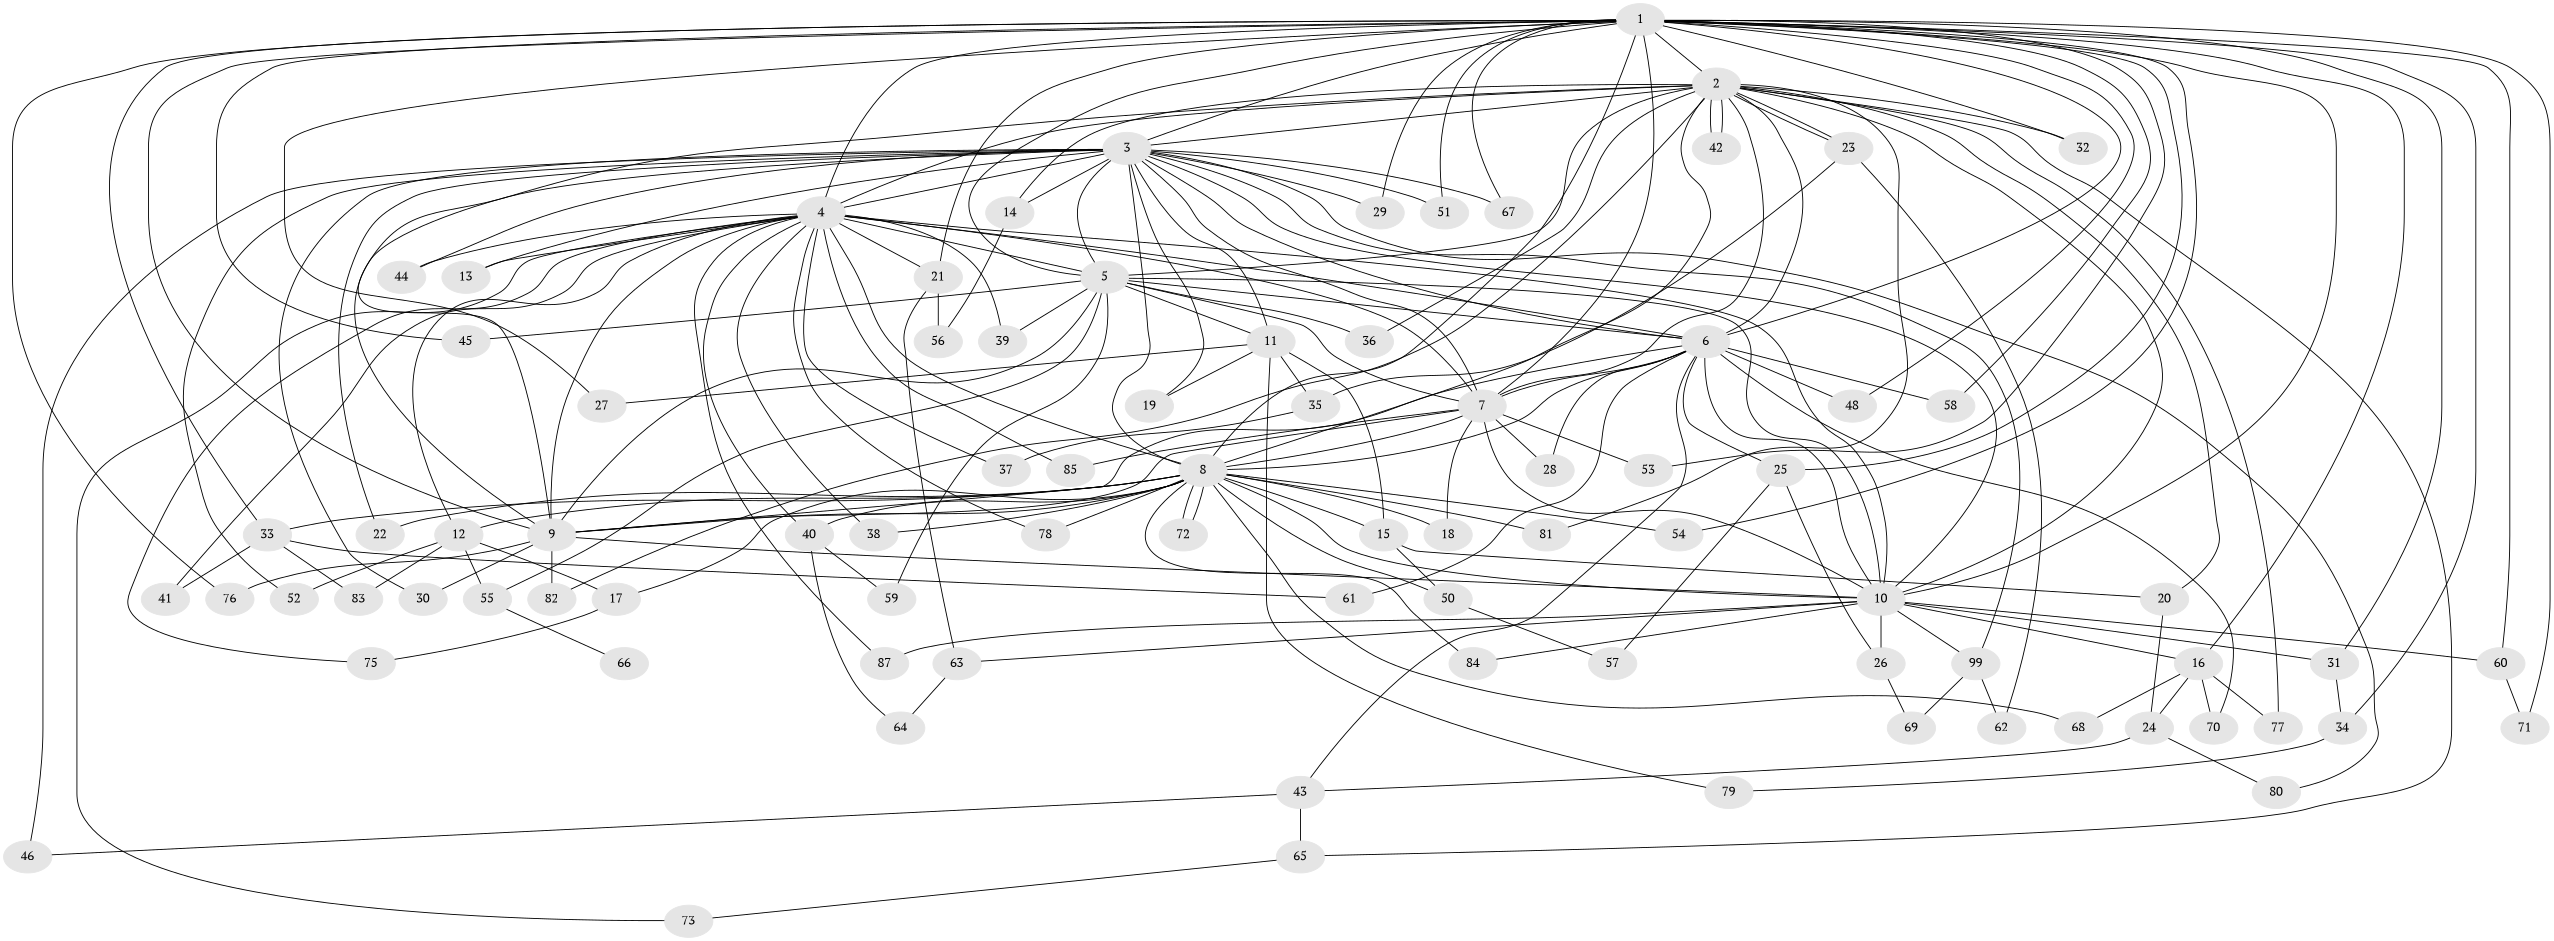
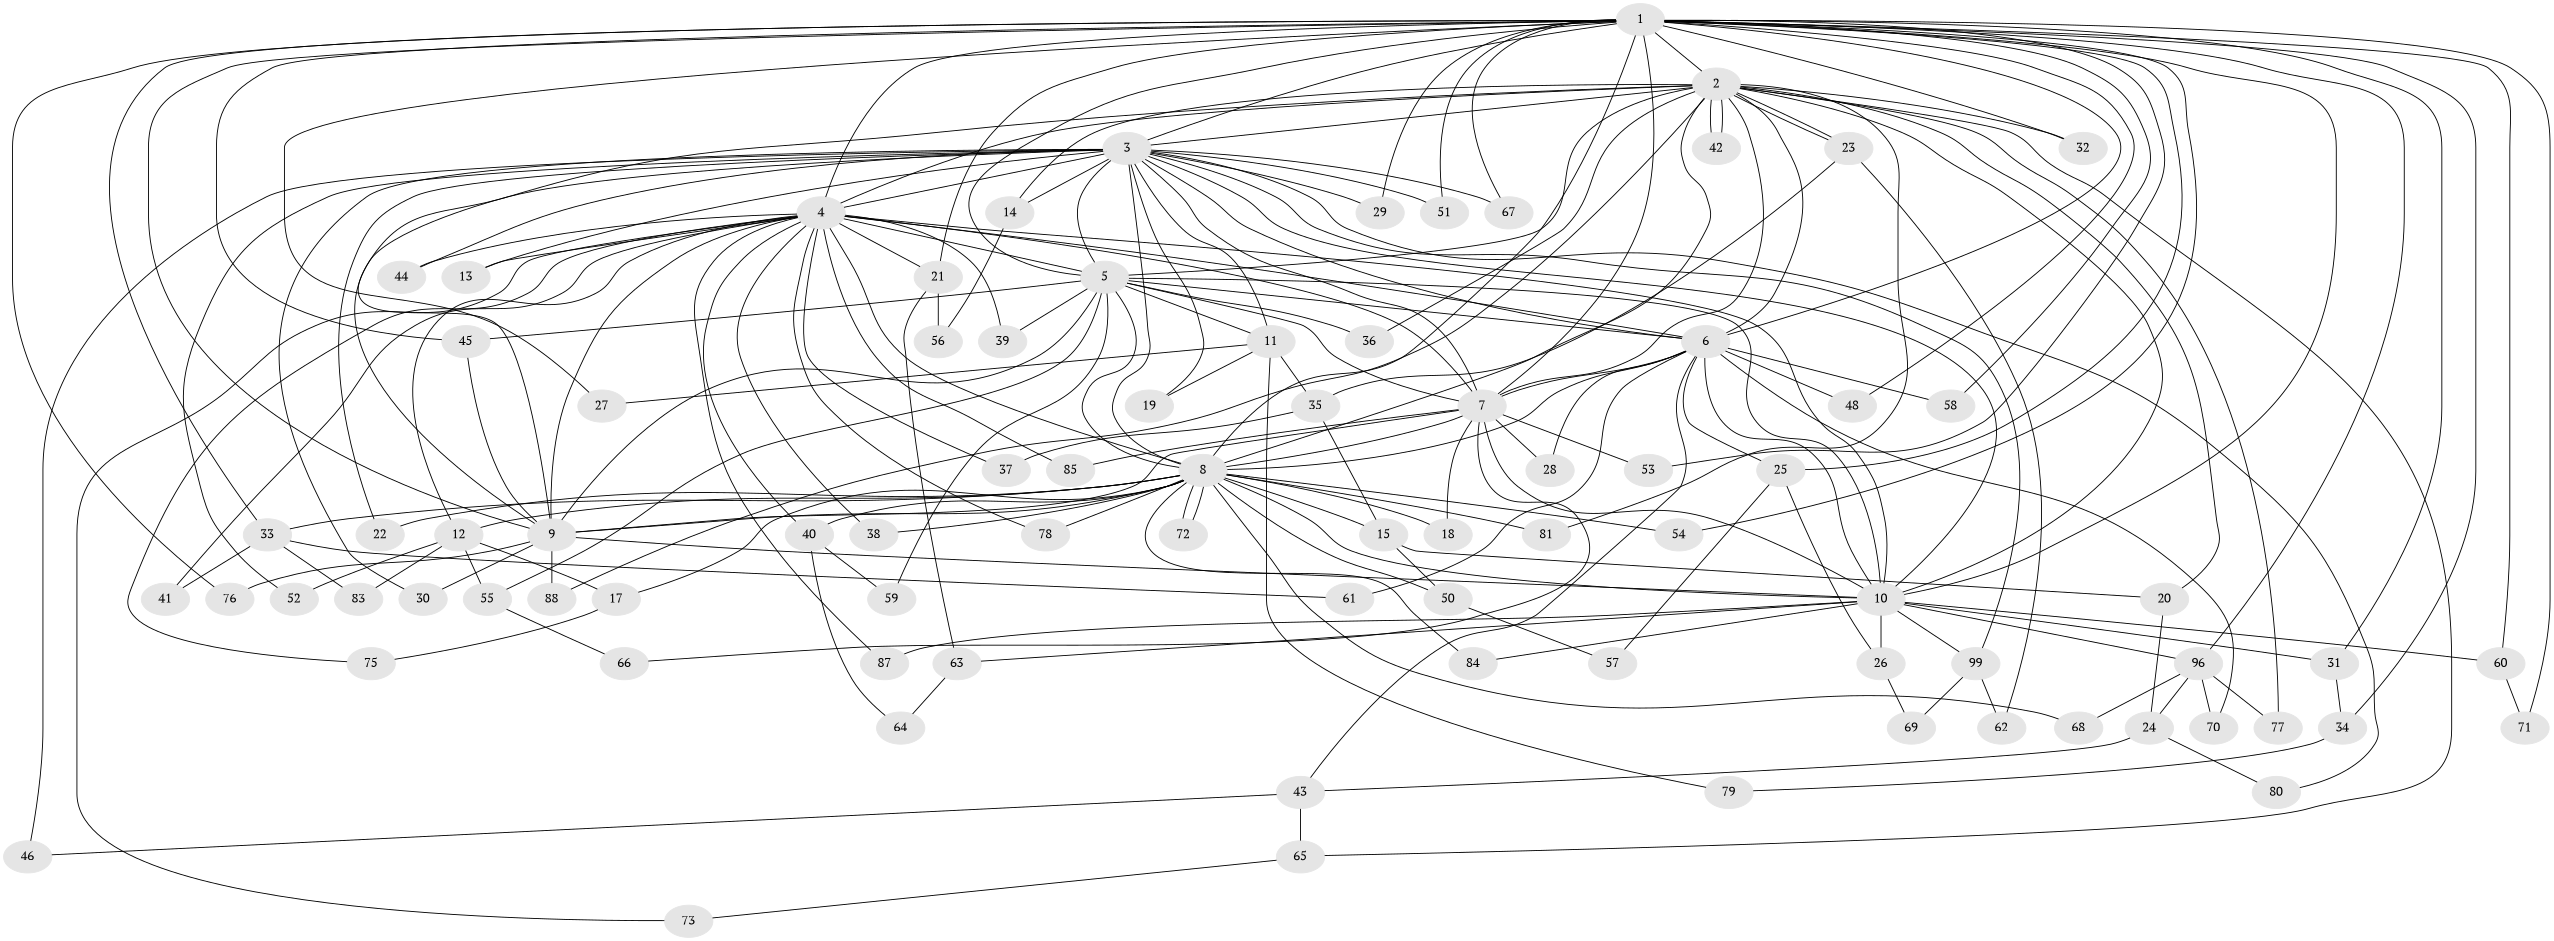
edge "5" -- "8": added
edge "11" -- "15": now "35" -- "15"
edge "6" -- "9": now "45" -- "9"
node "82": label "82" -> "88"
edge "7" -- "66": added
node "16": label "16" -> "96"
